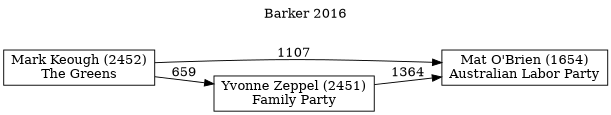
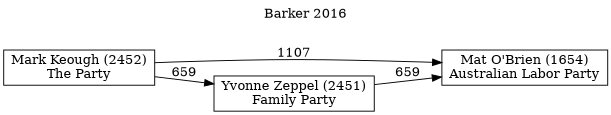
node "Mark Keough (2452) The Greens": label "Mark Keough (2452) The Greens" -> "Mark Keough (2452) The Party"
edge "Yvonne Zeppel (2451) Family Party" -> "Mat O'Brien (1654) Australian Labor Party": label "1364" -> "659"
